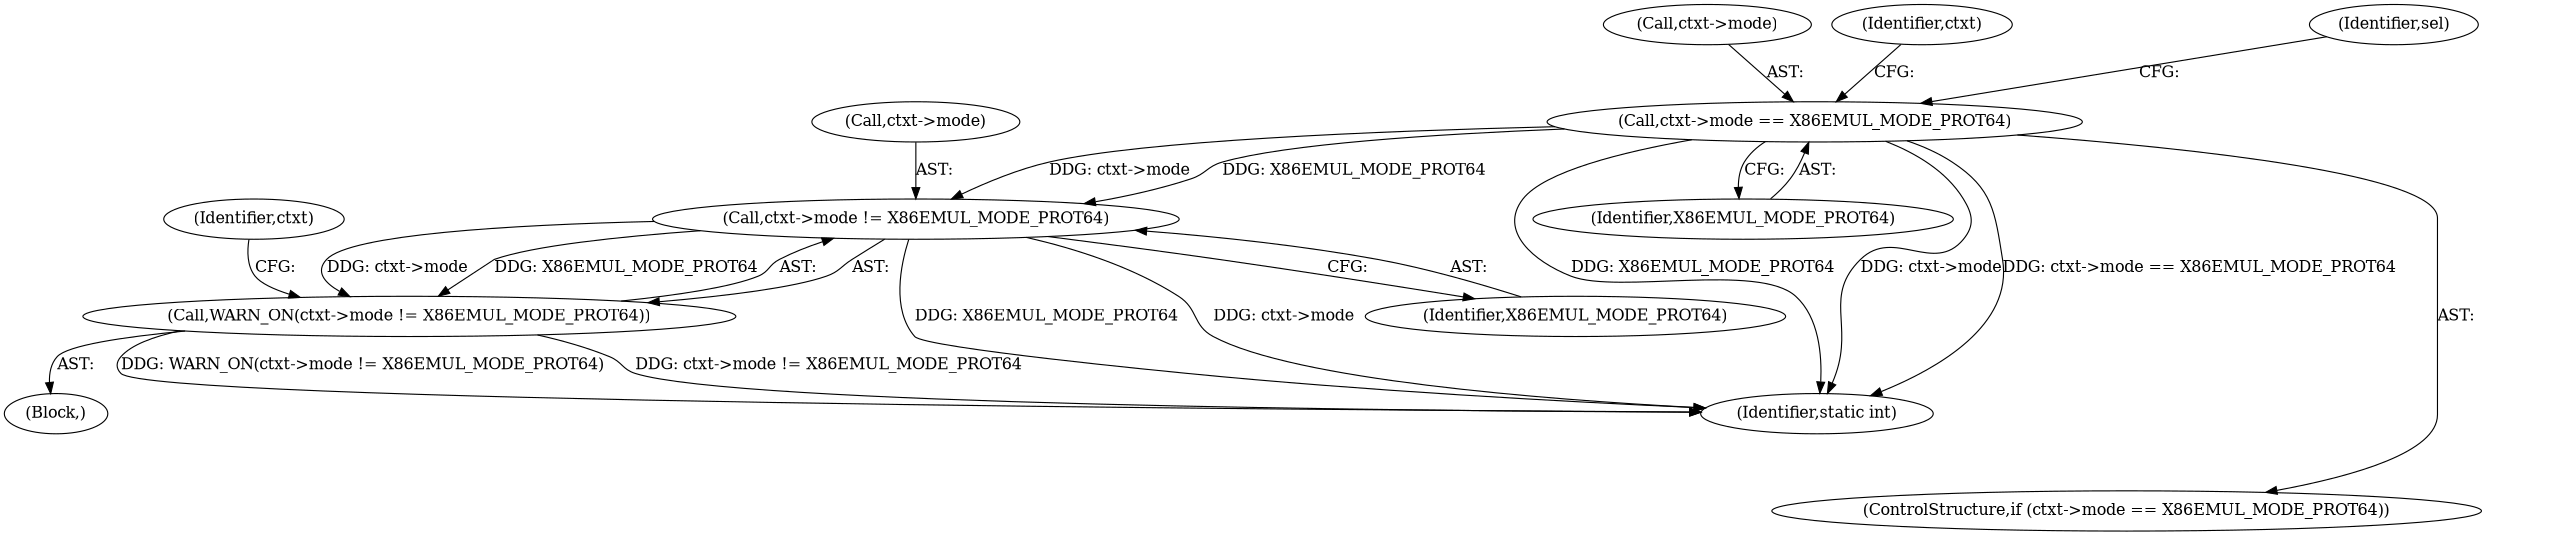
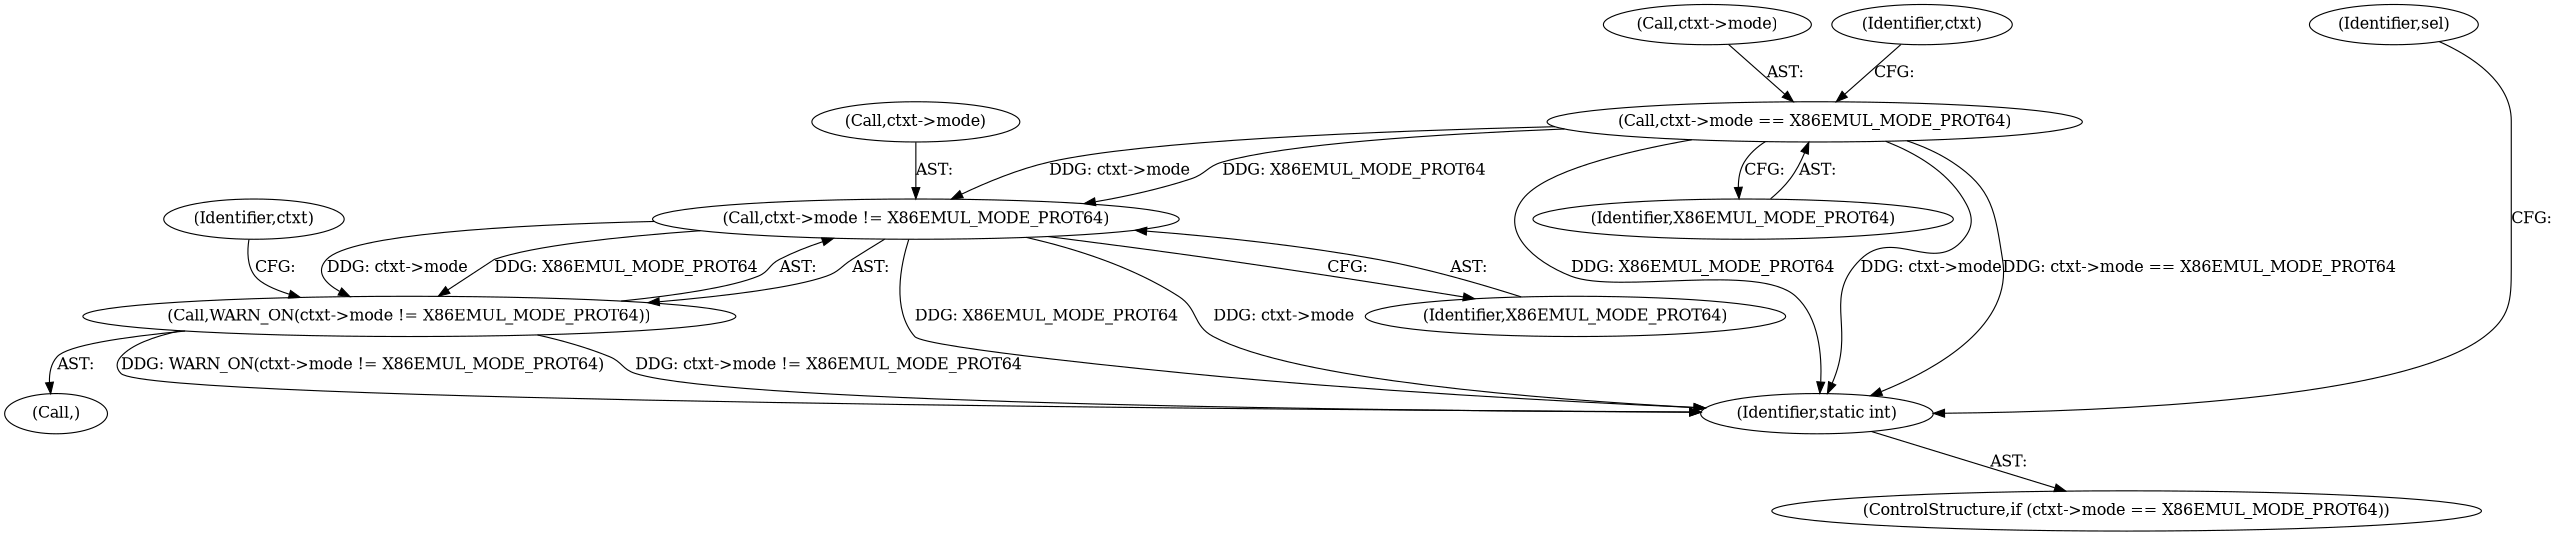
edge "(Identifier,sel)" -> "(Call,ctxt->mode == X86EMUL_MODE_PROT64)": now "(Identifier,sel)" -> "(Identifier,static int)"
edge "(Call,ctxt->mode == X86EMUL_MODE_PROT64)" -> "(ControlStructure,if (ctxt->mode == X86EMUL_MODE_PROT64))": now "(Identifier,static int)" -> "(ControlStructure,if (ctxt->mode == X86EMUL_MODE_PROT64))"
node "(Block,)": label "(Block,)" -> "(Call,)"
